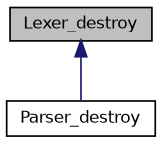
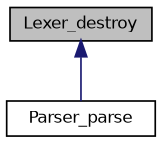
node "Parser_destroy": label "Parser_destroy" -> "Parser_parse"
